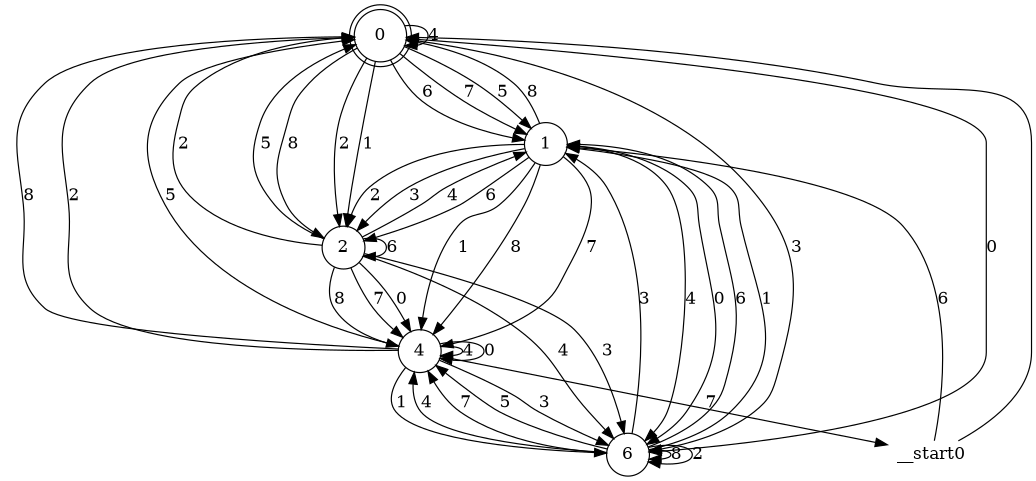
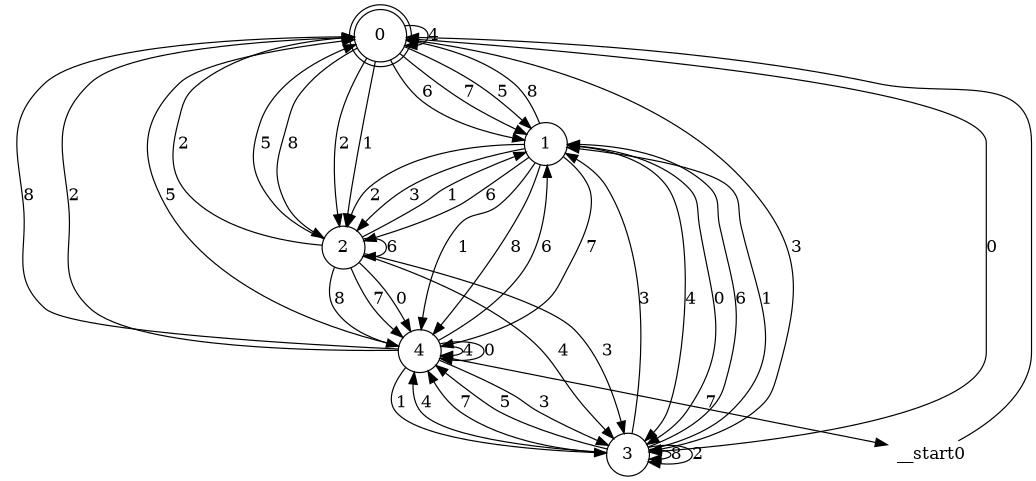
edge "2" -> "1": label "4" -> "1"
edge "__start0" -> "1": now "4" -> "1"
node "6": label "6" -> "3"
